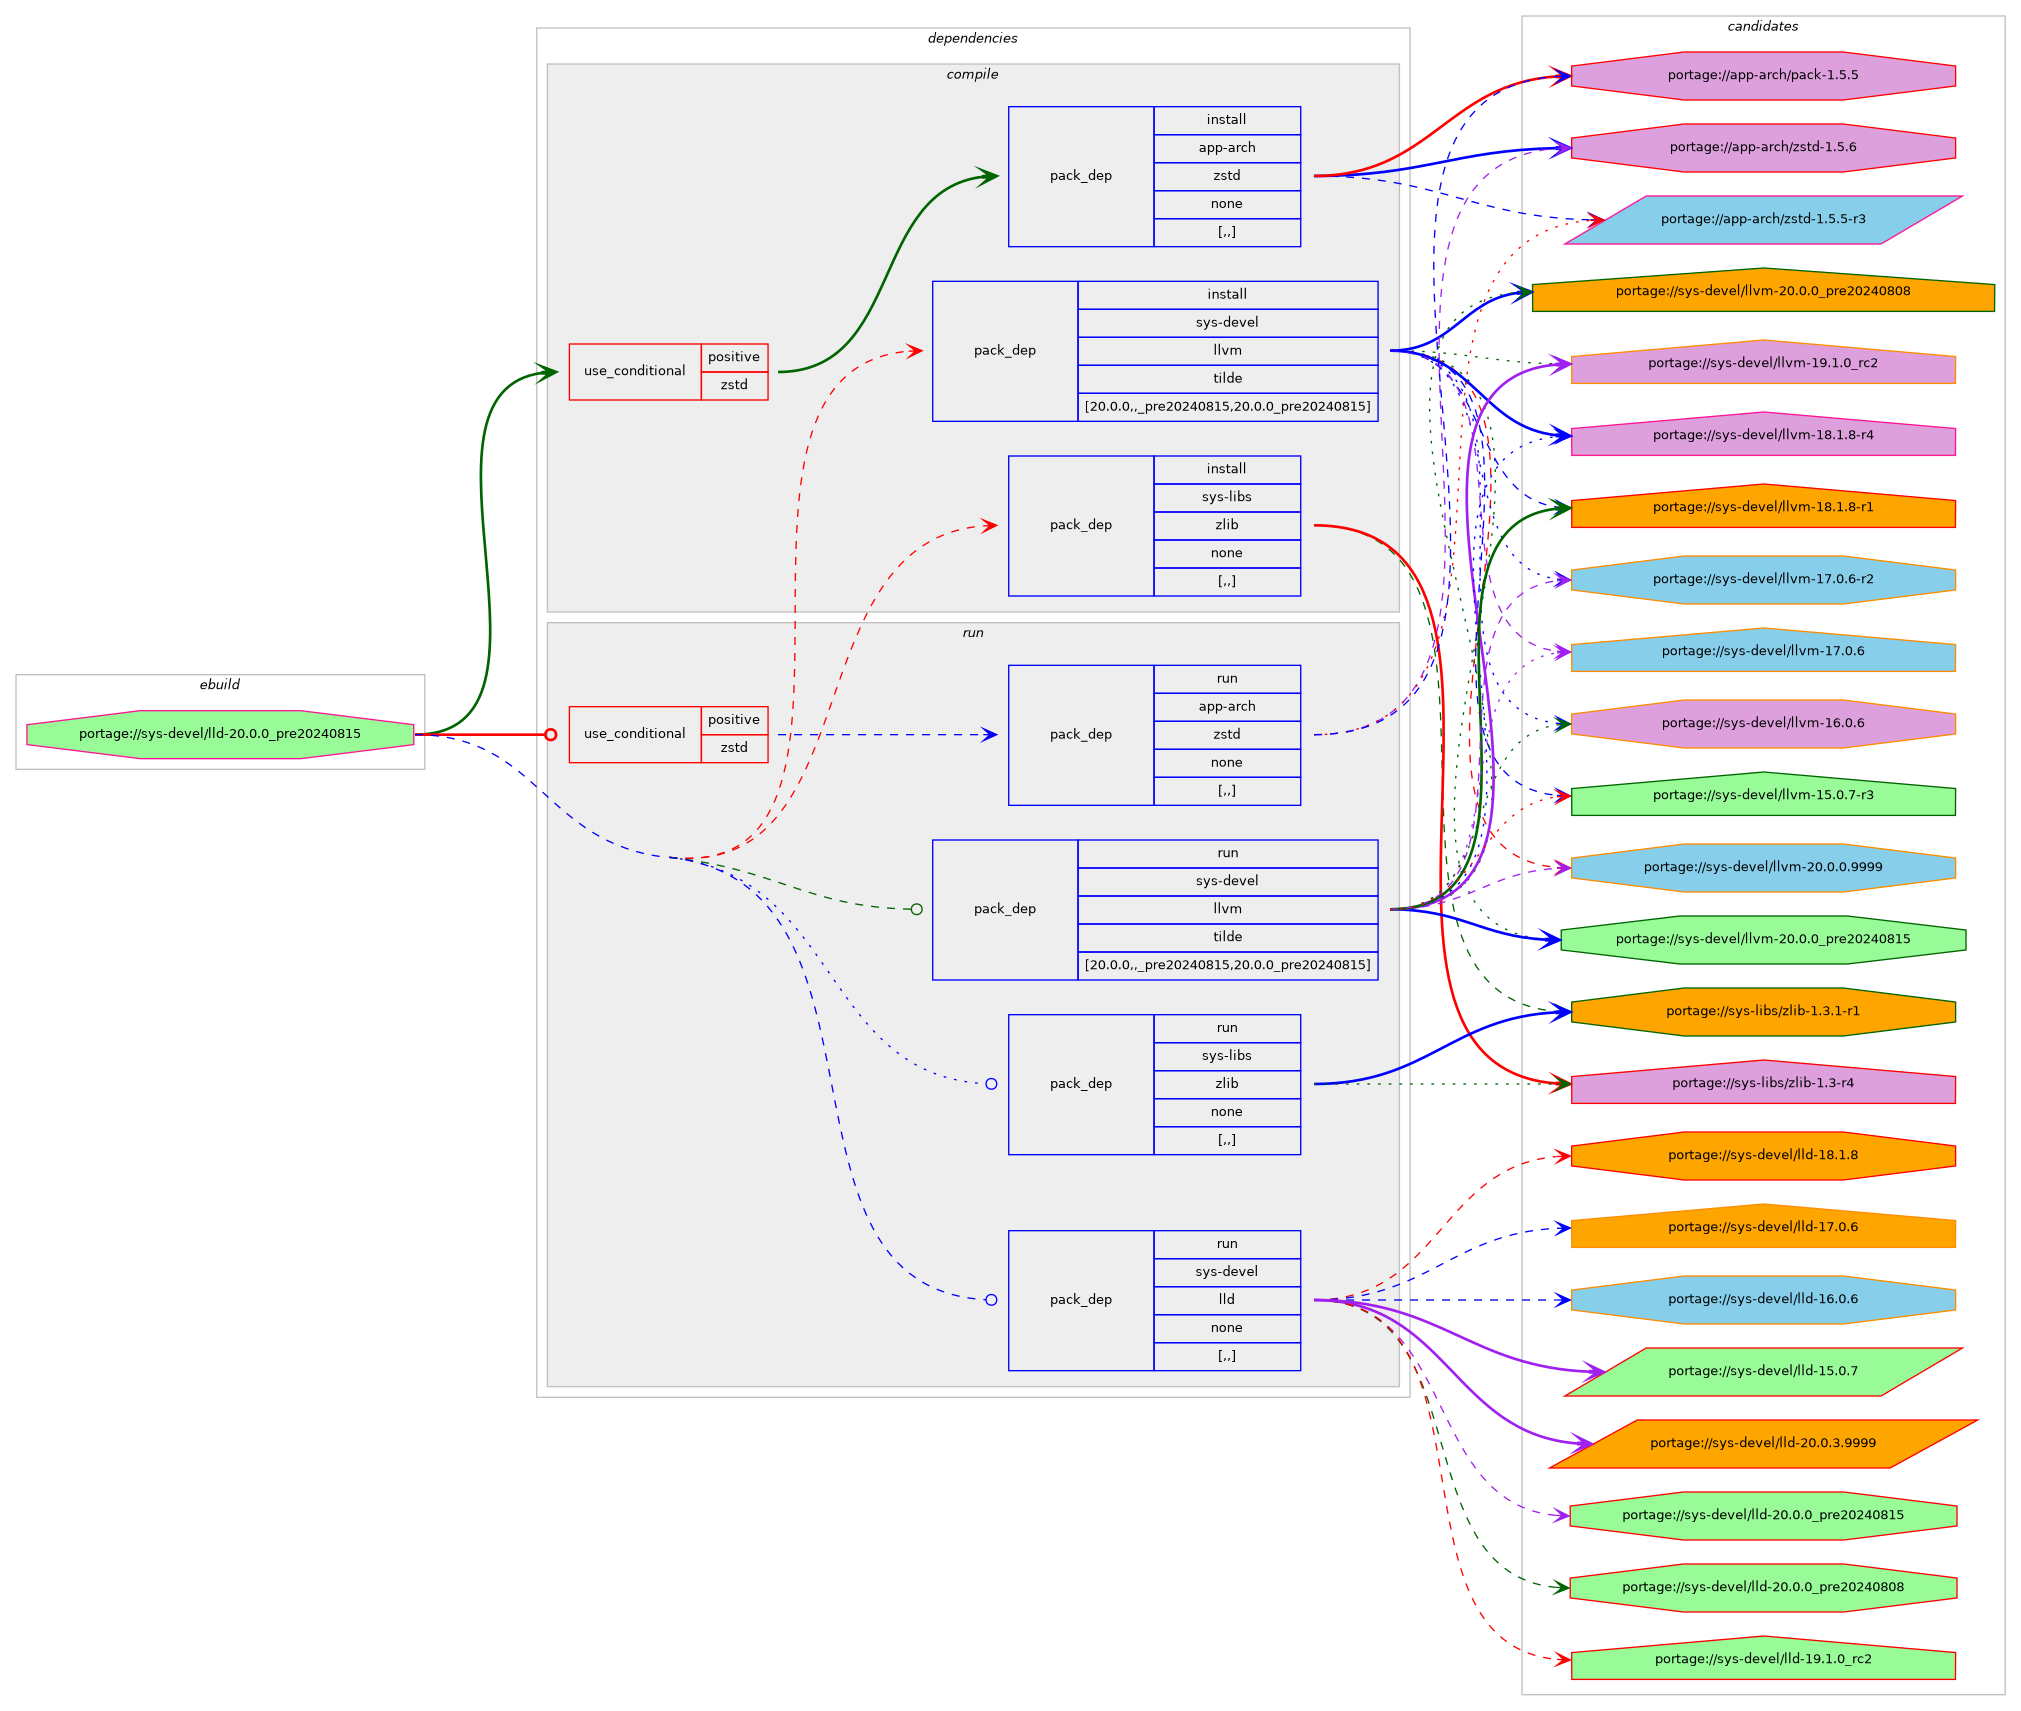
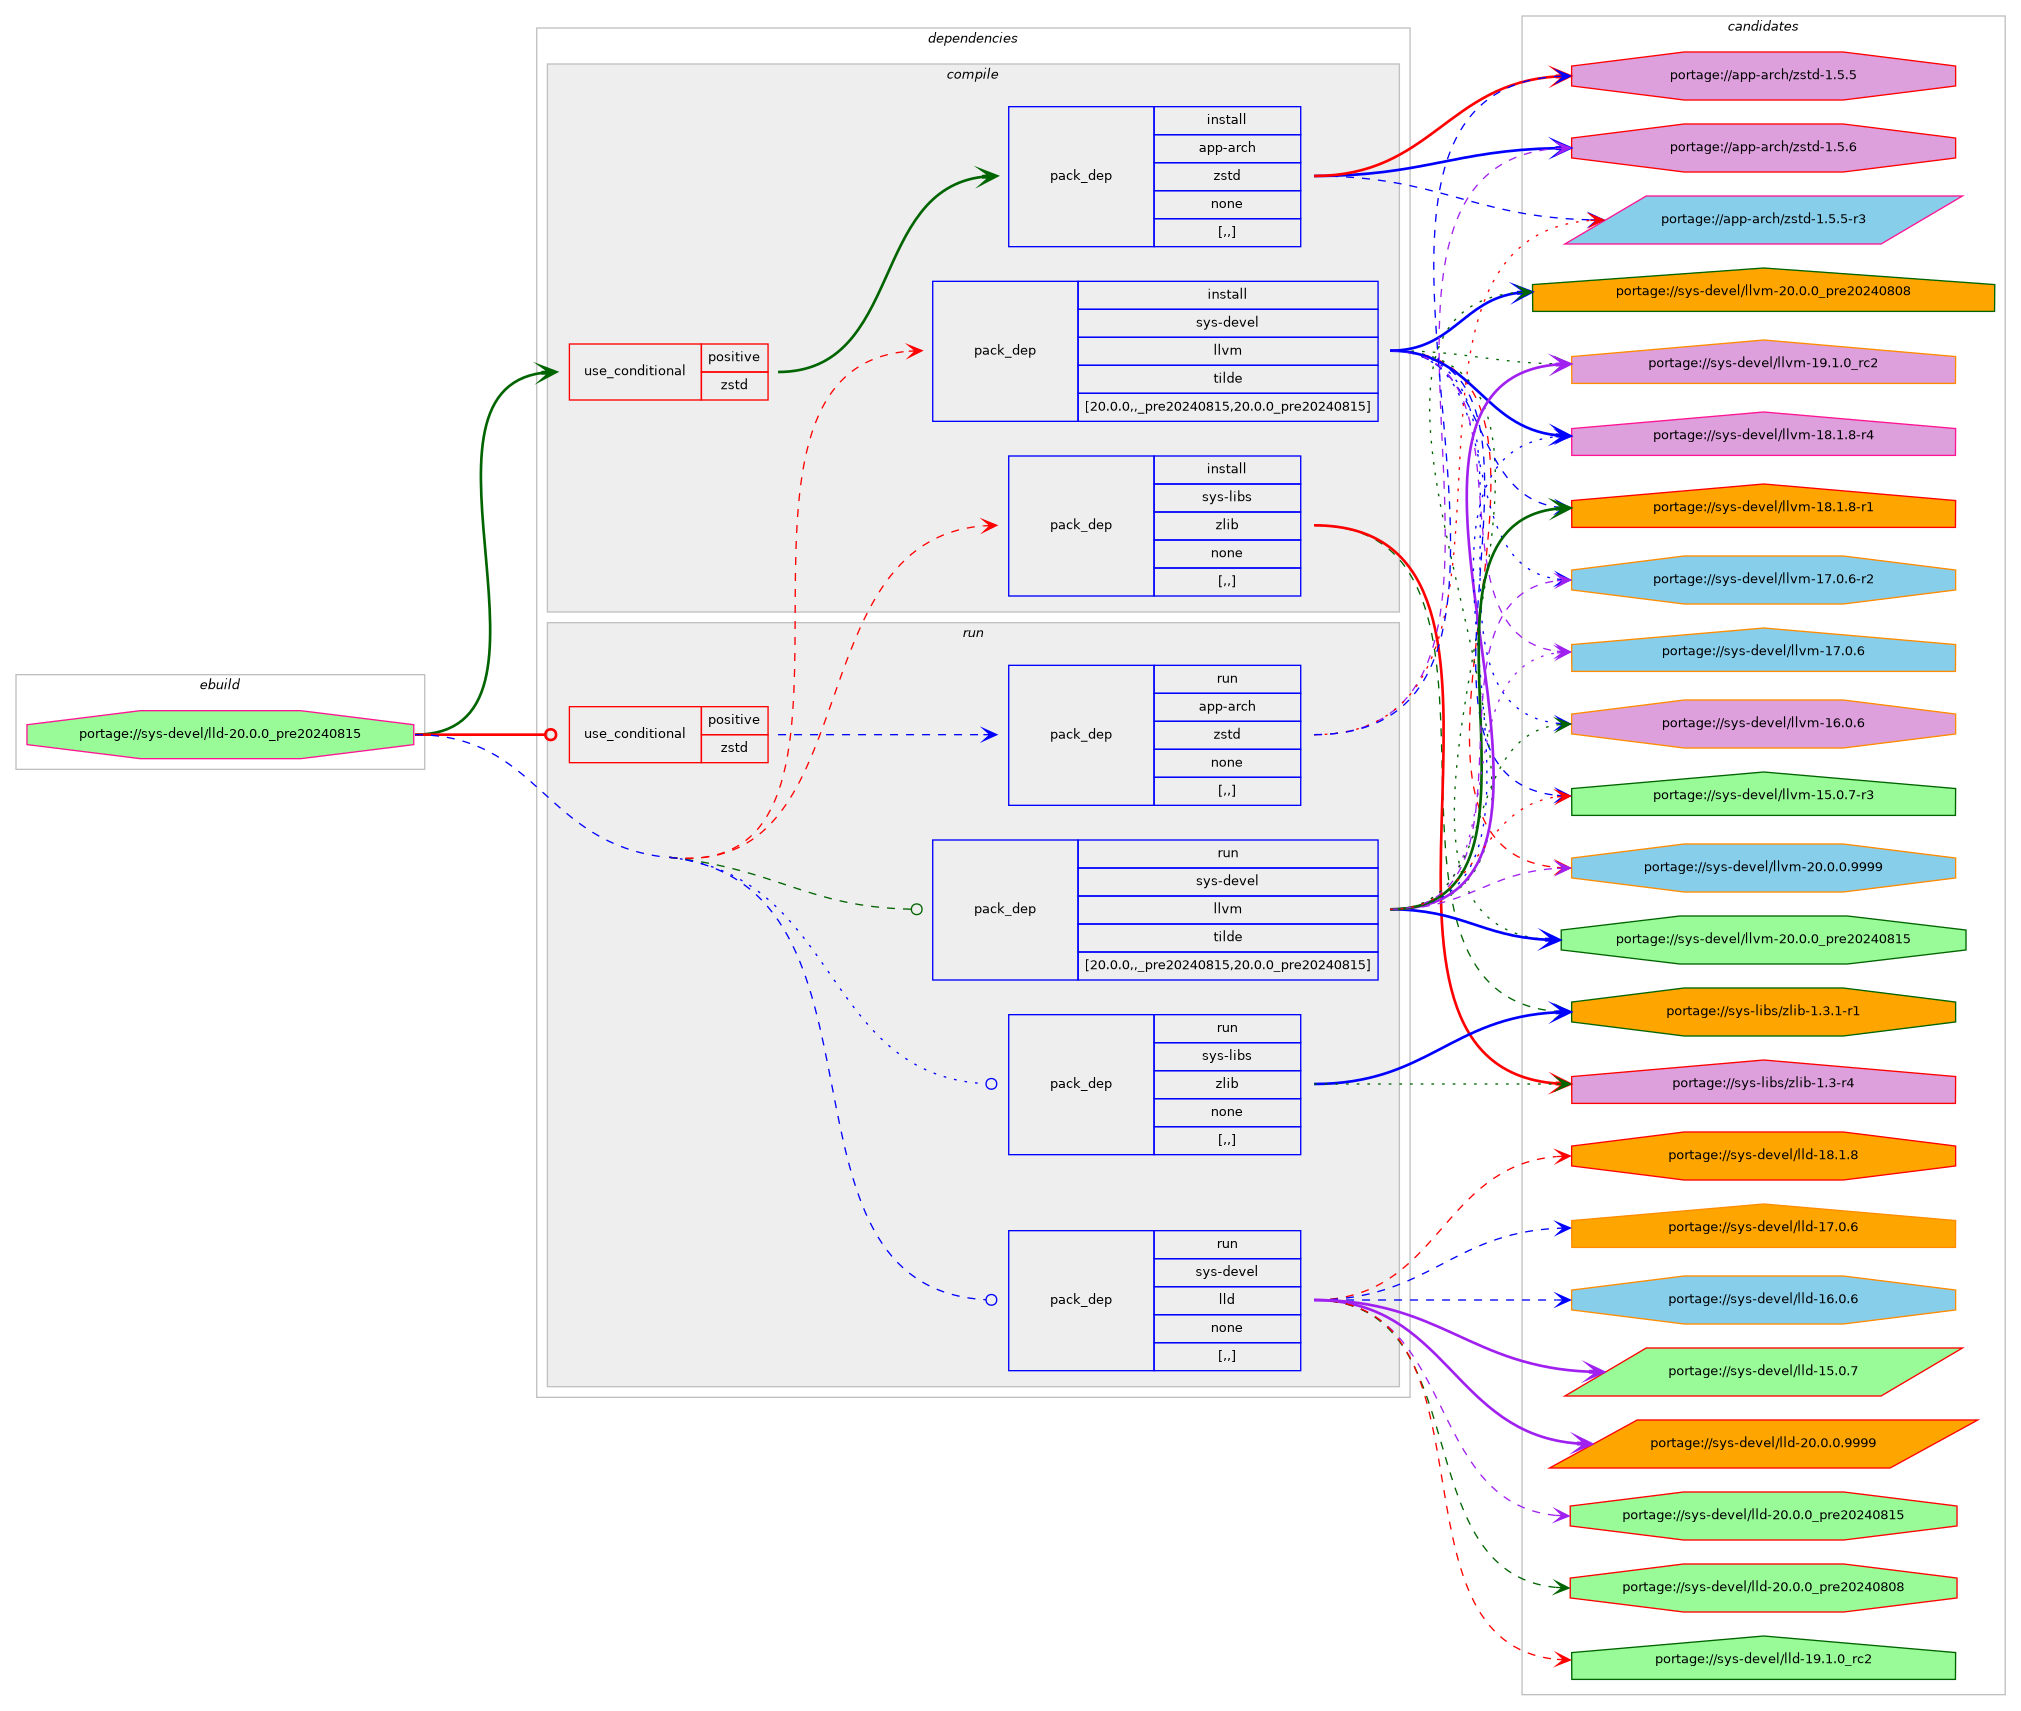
node "portage://app-arch/pack-1.5.5": label "portage://app-arch/pack-1.5.5" -> "portage://app-arch/zstd-1.5.5"
node "portage://sys-devel/lld-20.0.3.9999": label "portage://sys-devel/lld-20.0.3.9999" -> "portage://sys-devel/lld-20.0.0.9999"
node "portage://sys-devel/lld-19.1.0_rc2": color red -> darkgreen
